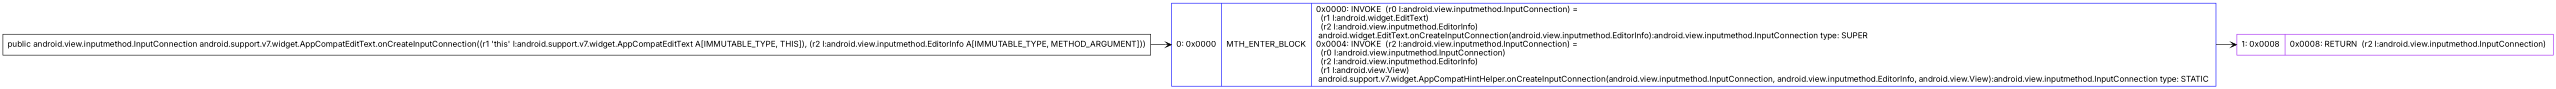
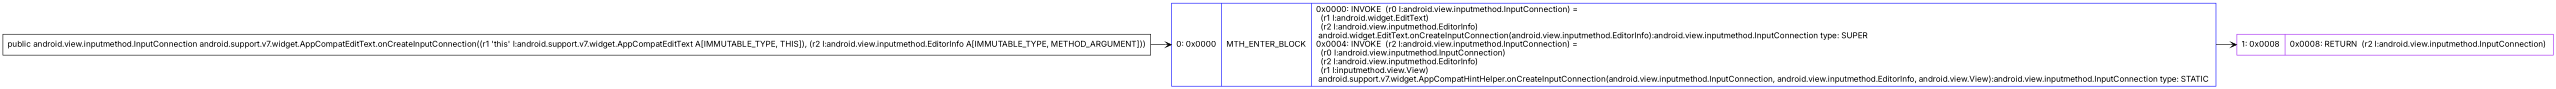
node "0: 0x0000": text "(r1 I:android.view.View)" -> "(r1 I:inputmethod.view.View)"
